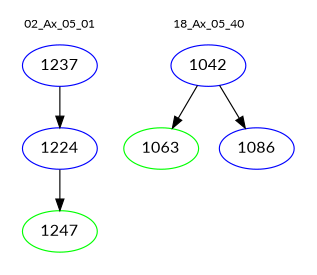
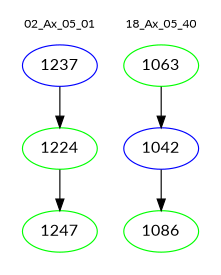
edge "1042" -> "1063": reversed
node "1224": color blue -> green
node "1086": color blue -> green
